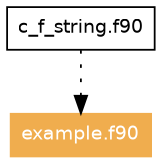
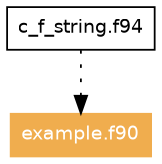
node "c_f_string.f90": label "c_f_string.f90" -> "c_f_string.f94"
